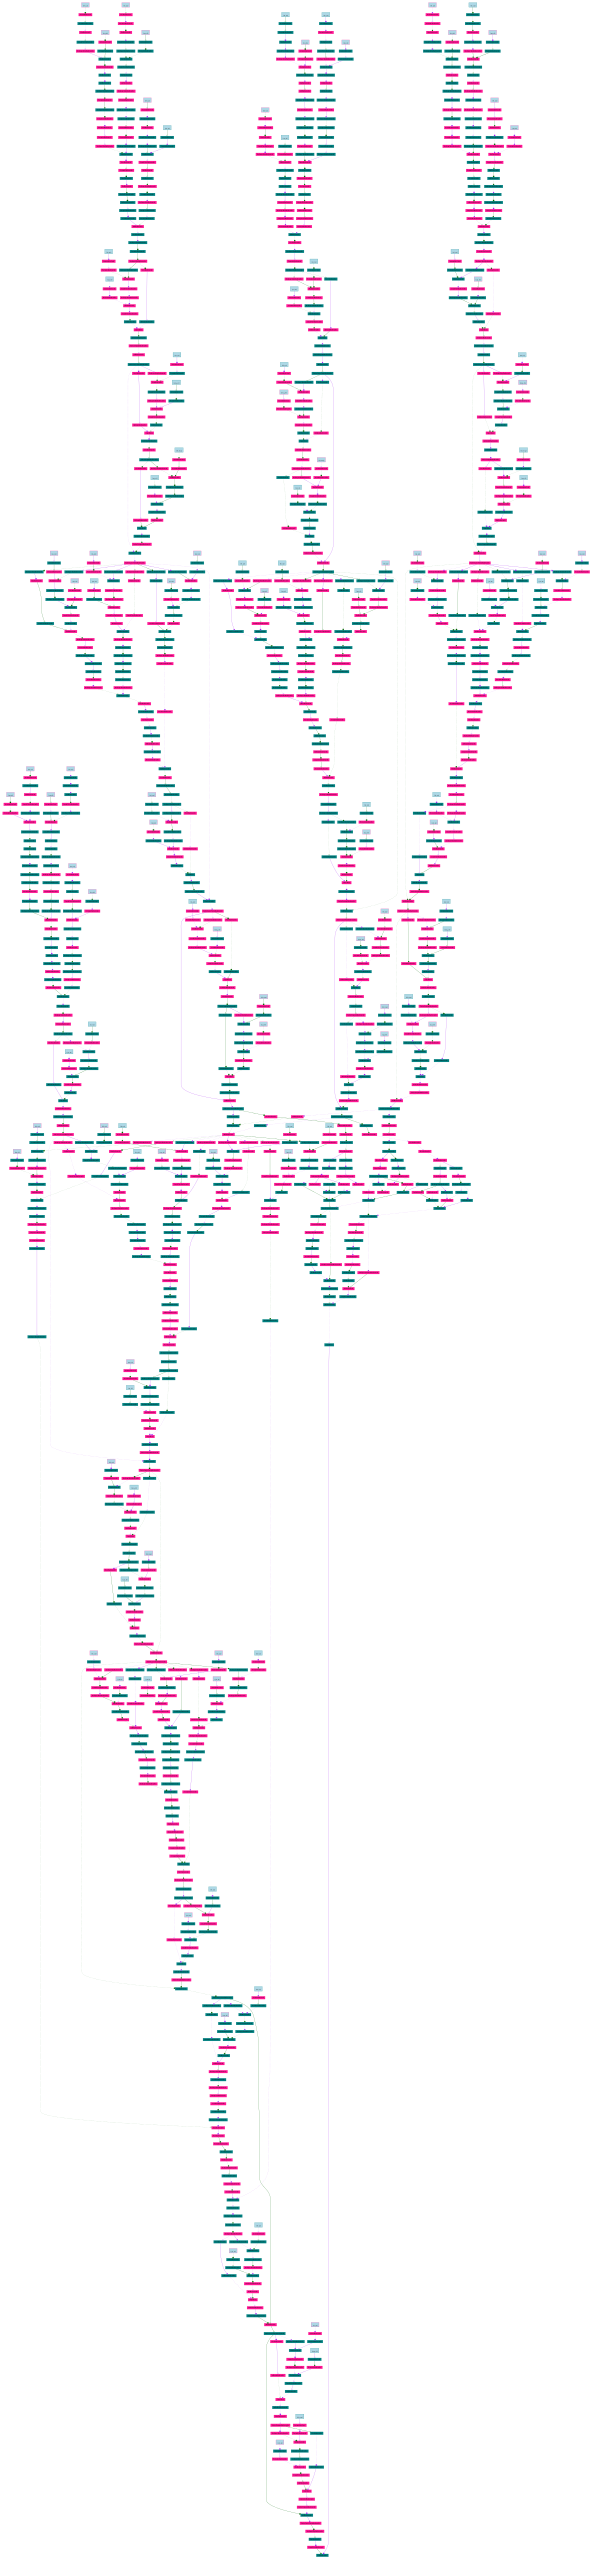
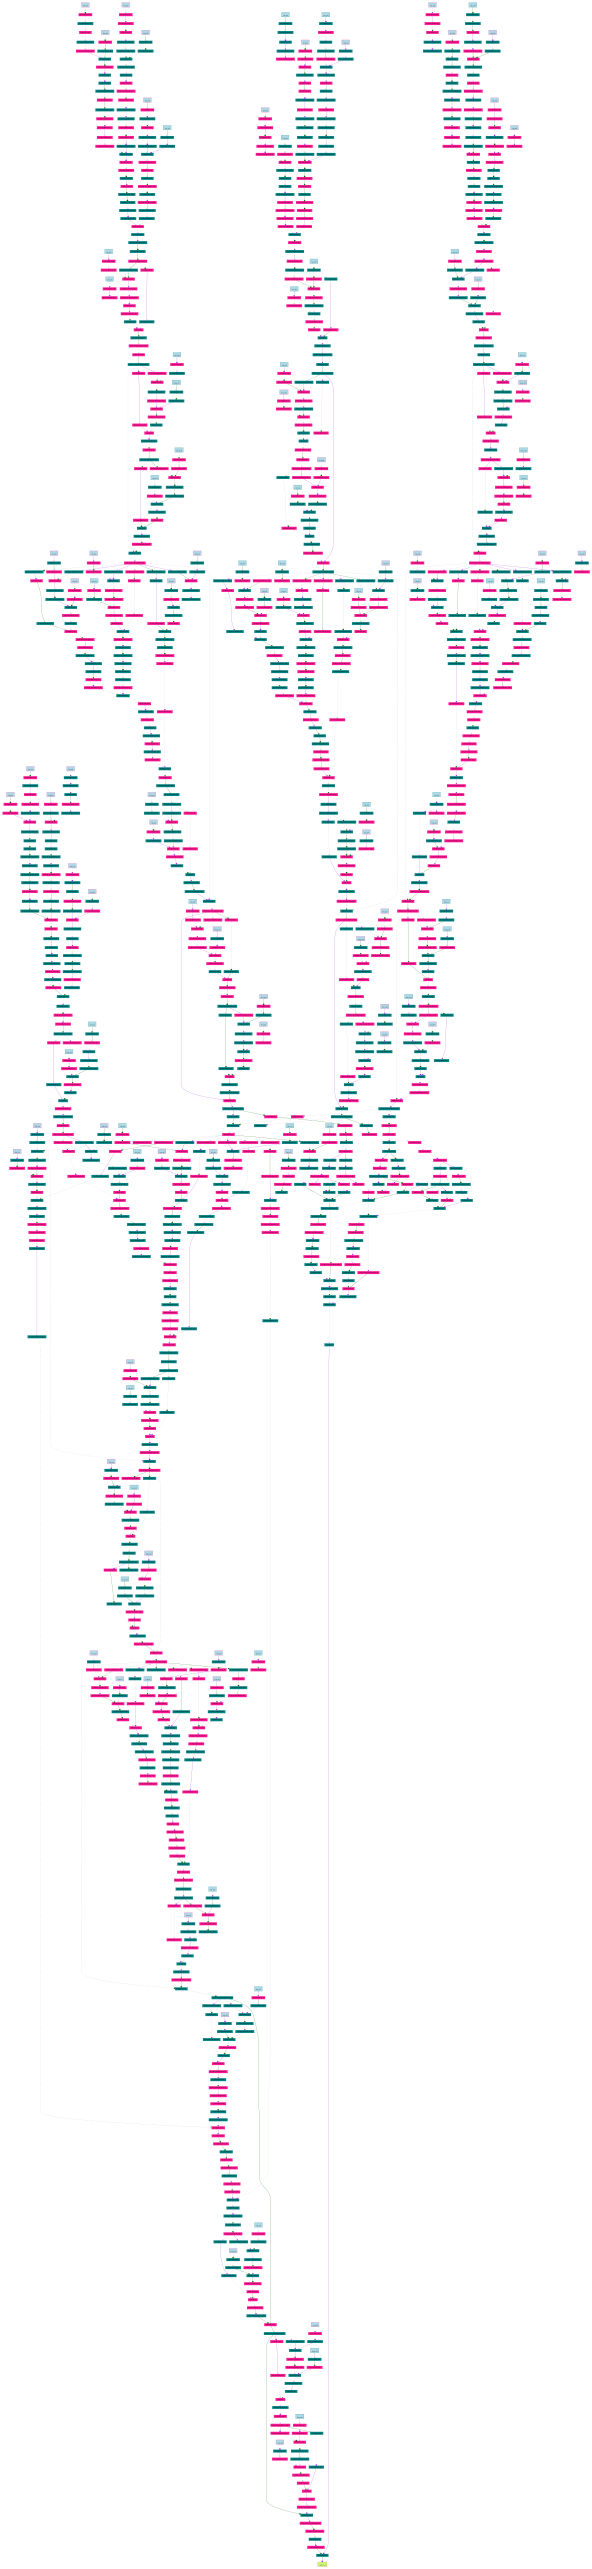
node "(2980, 1, 4)": added
